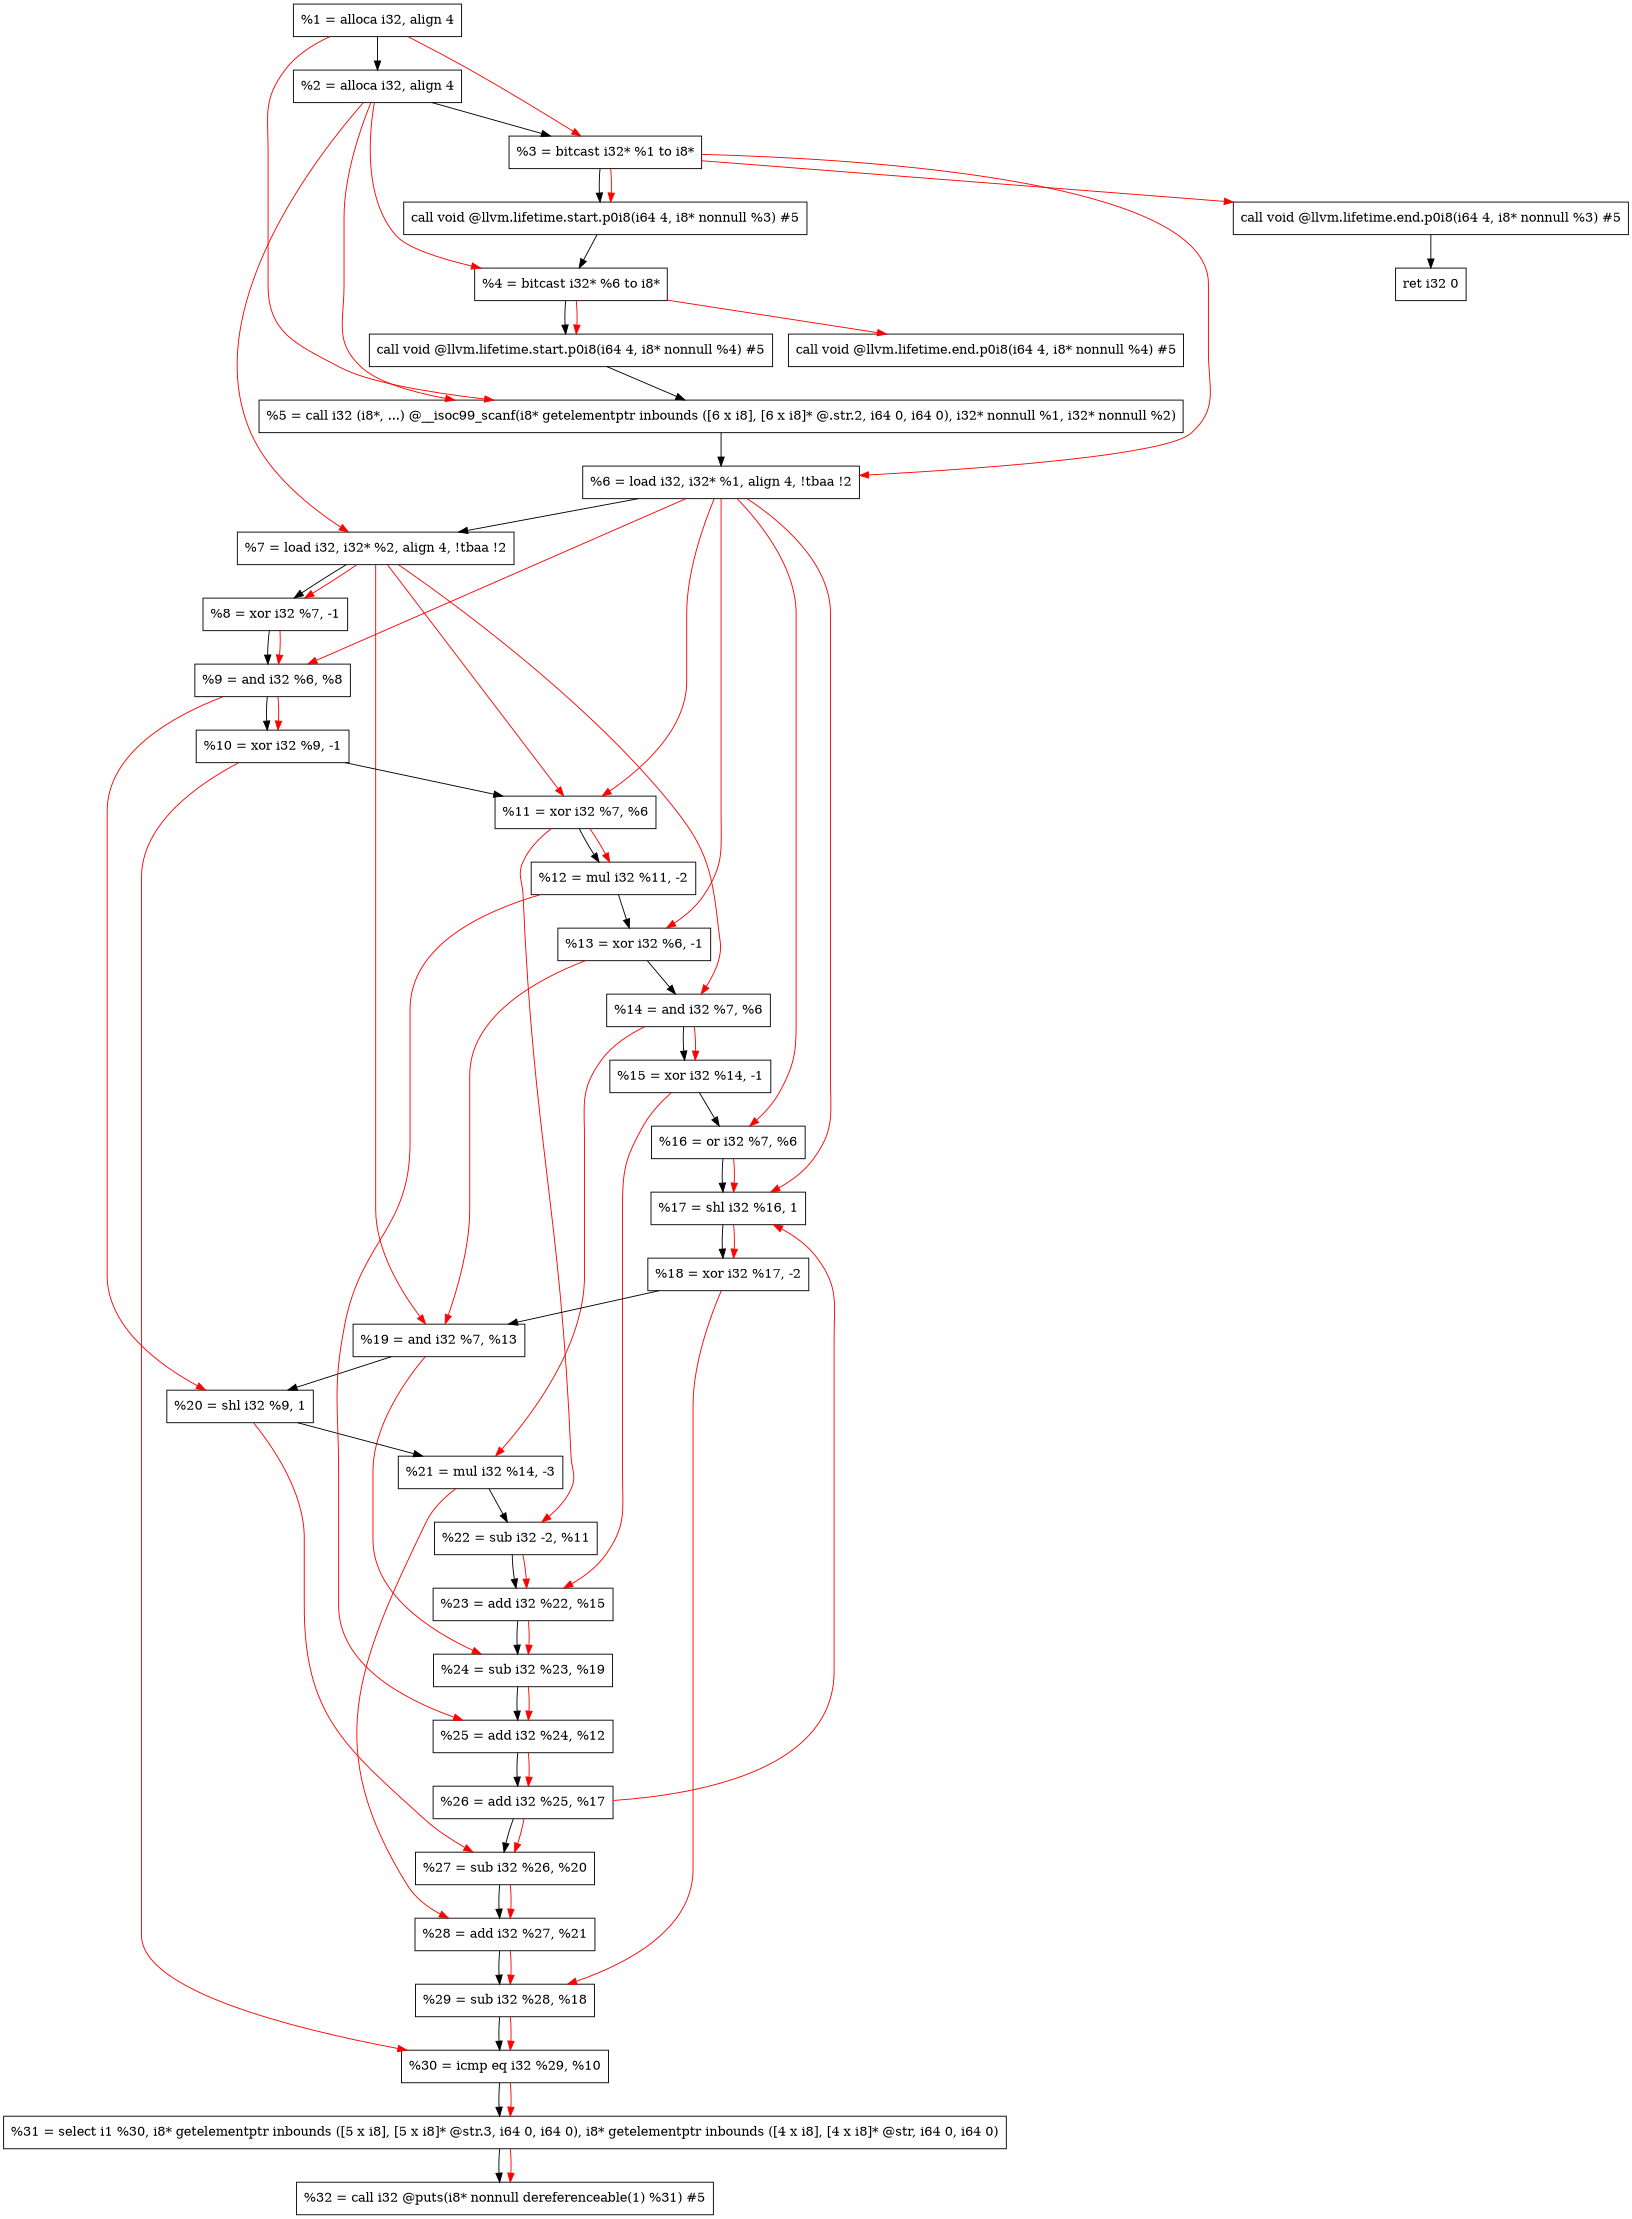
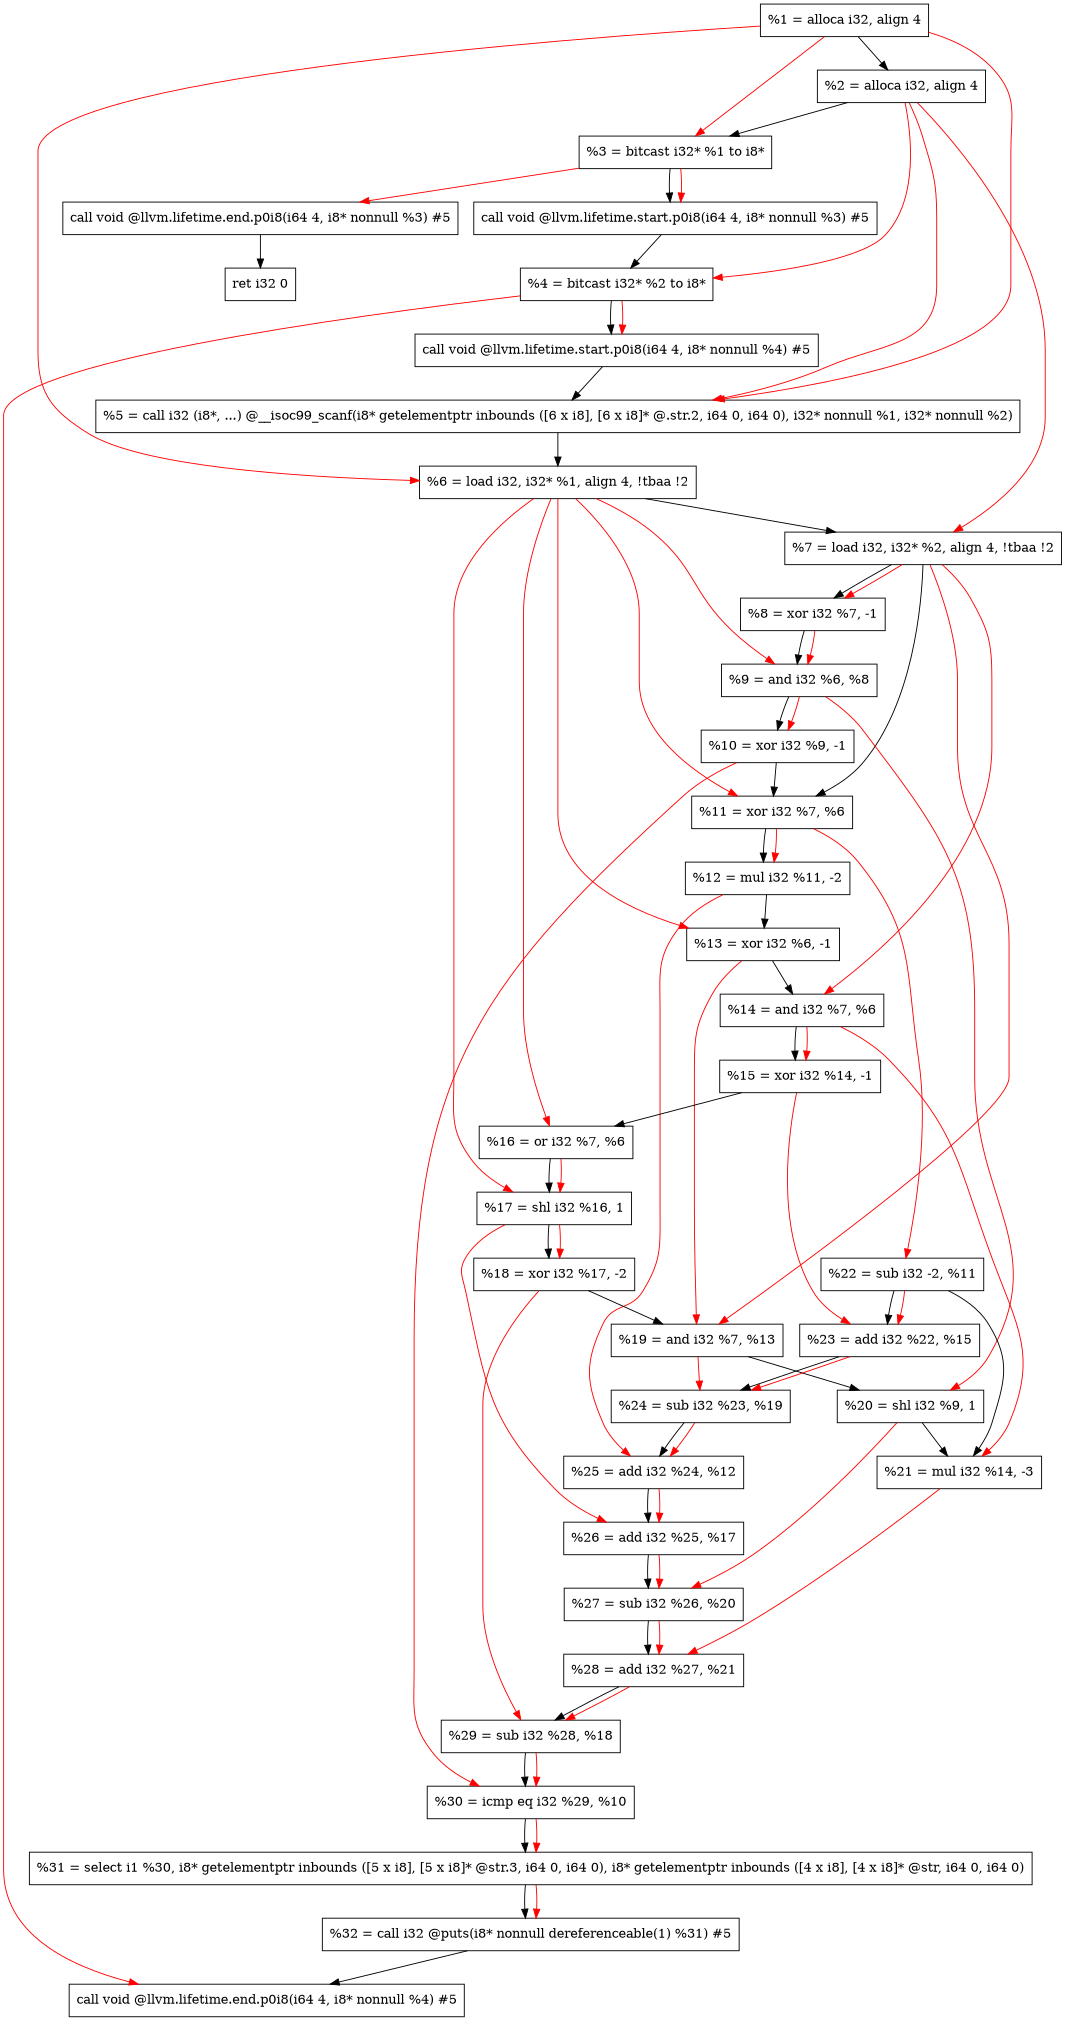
edge "%3 = bitcast i32* %1 to i8*" -> "%6 = load i32, i32* %1, align 4, !tbaa !2": now "%1 = alloca i32, align 4" -> "%6 = load i32, i32* %1, align 4, !tbaa !2"
node "%4 = bitcast i32* %6 to i8*": label "%4 = bitcast i32* %6 to i8*" -> "%4 = bitcast i32* %2 to i8*"
edge "%7 = load i32, i32* %2, align 4, !tbaa !2" -> "%11 = xor i32 %7, %6": color red -> black
edge "%21 = mul i32 %14, -3" -> "%22 = sub i32 -2, %11": reversed
edge "%26 = add i32 %25, %17" -> "%17 = shl i32 %16, 1": reversed
edge "%32 = call i32 @puts(i8* nonnull dereferenceable(1) %31) #5" -> "call void @llvm.lifetime.end.p0i8(i64 4, i8* nonnull %4) #5": added
